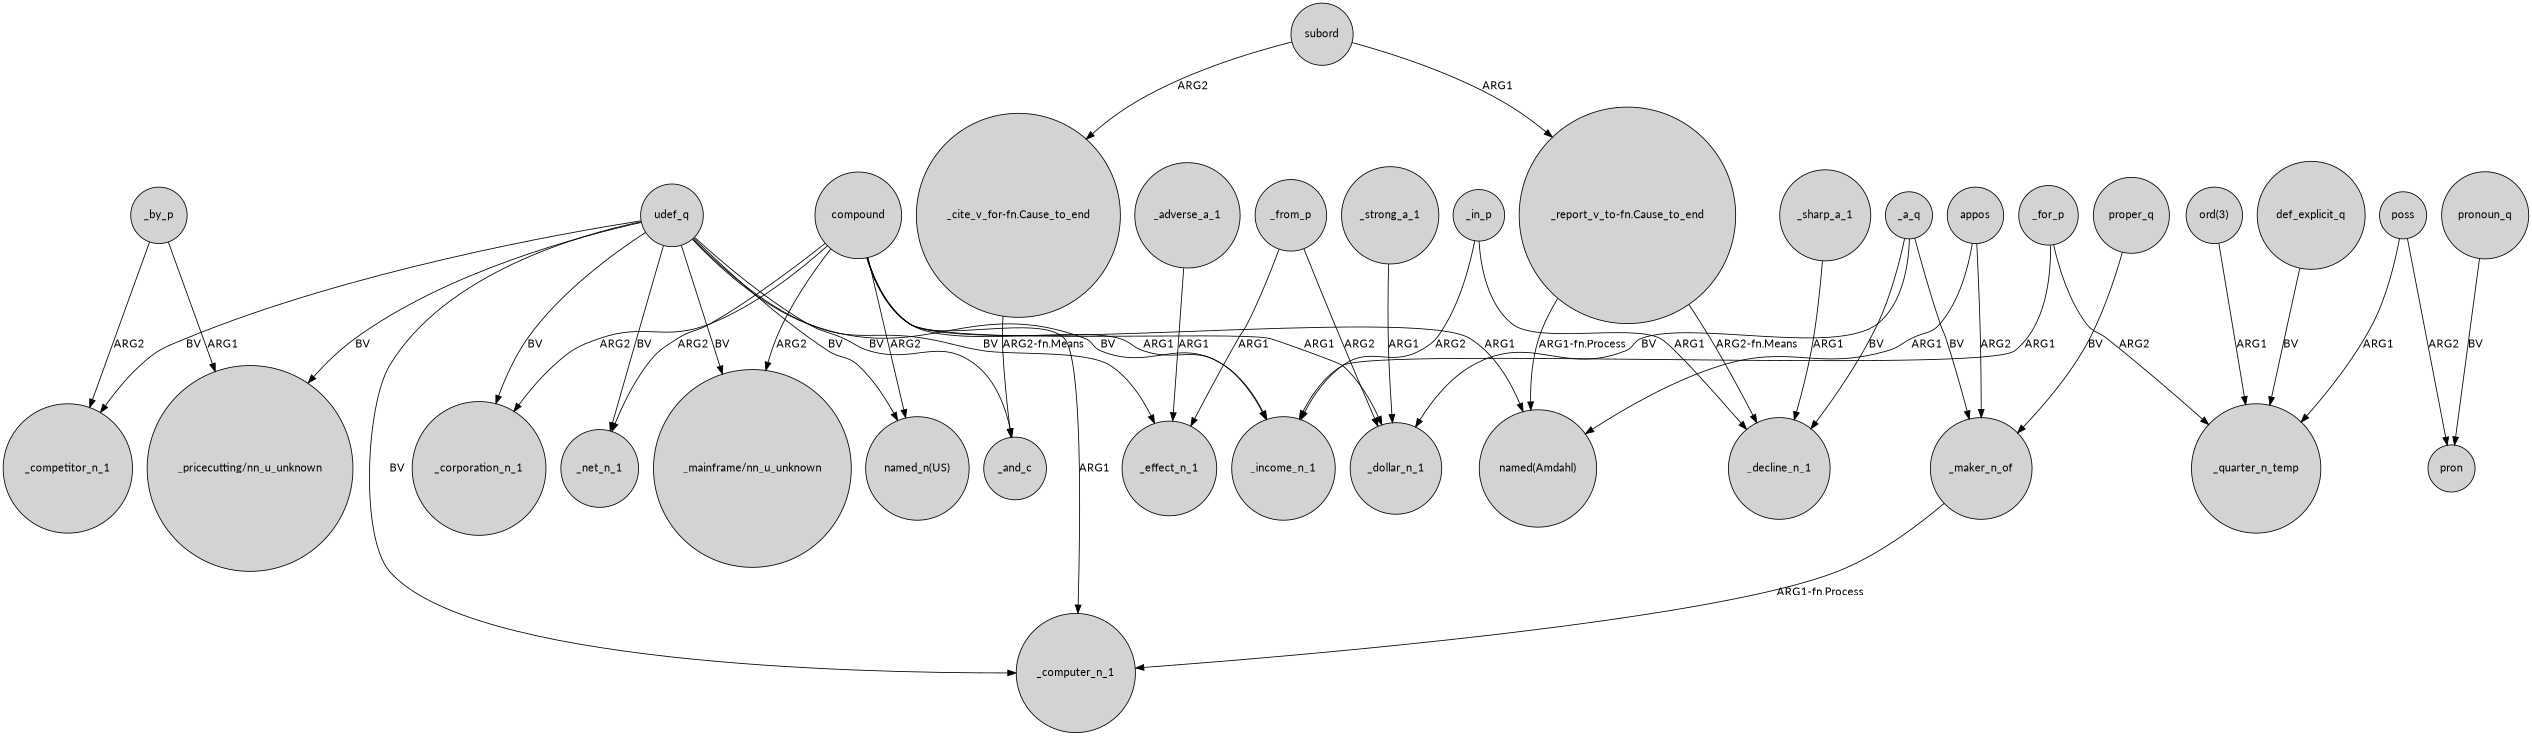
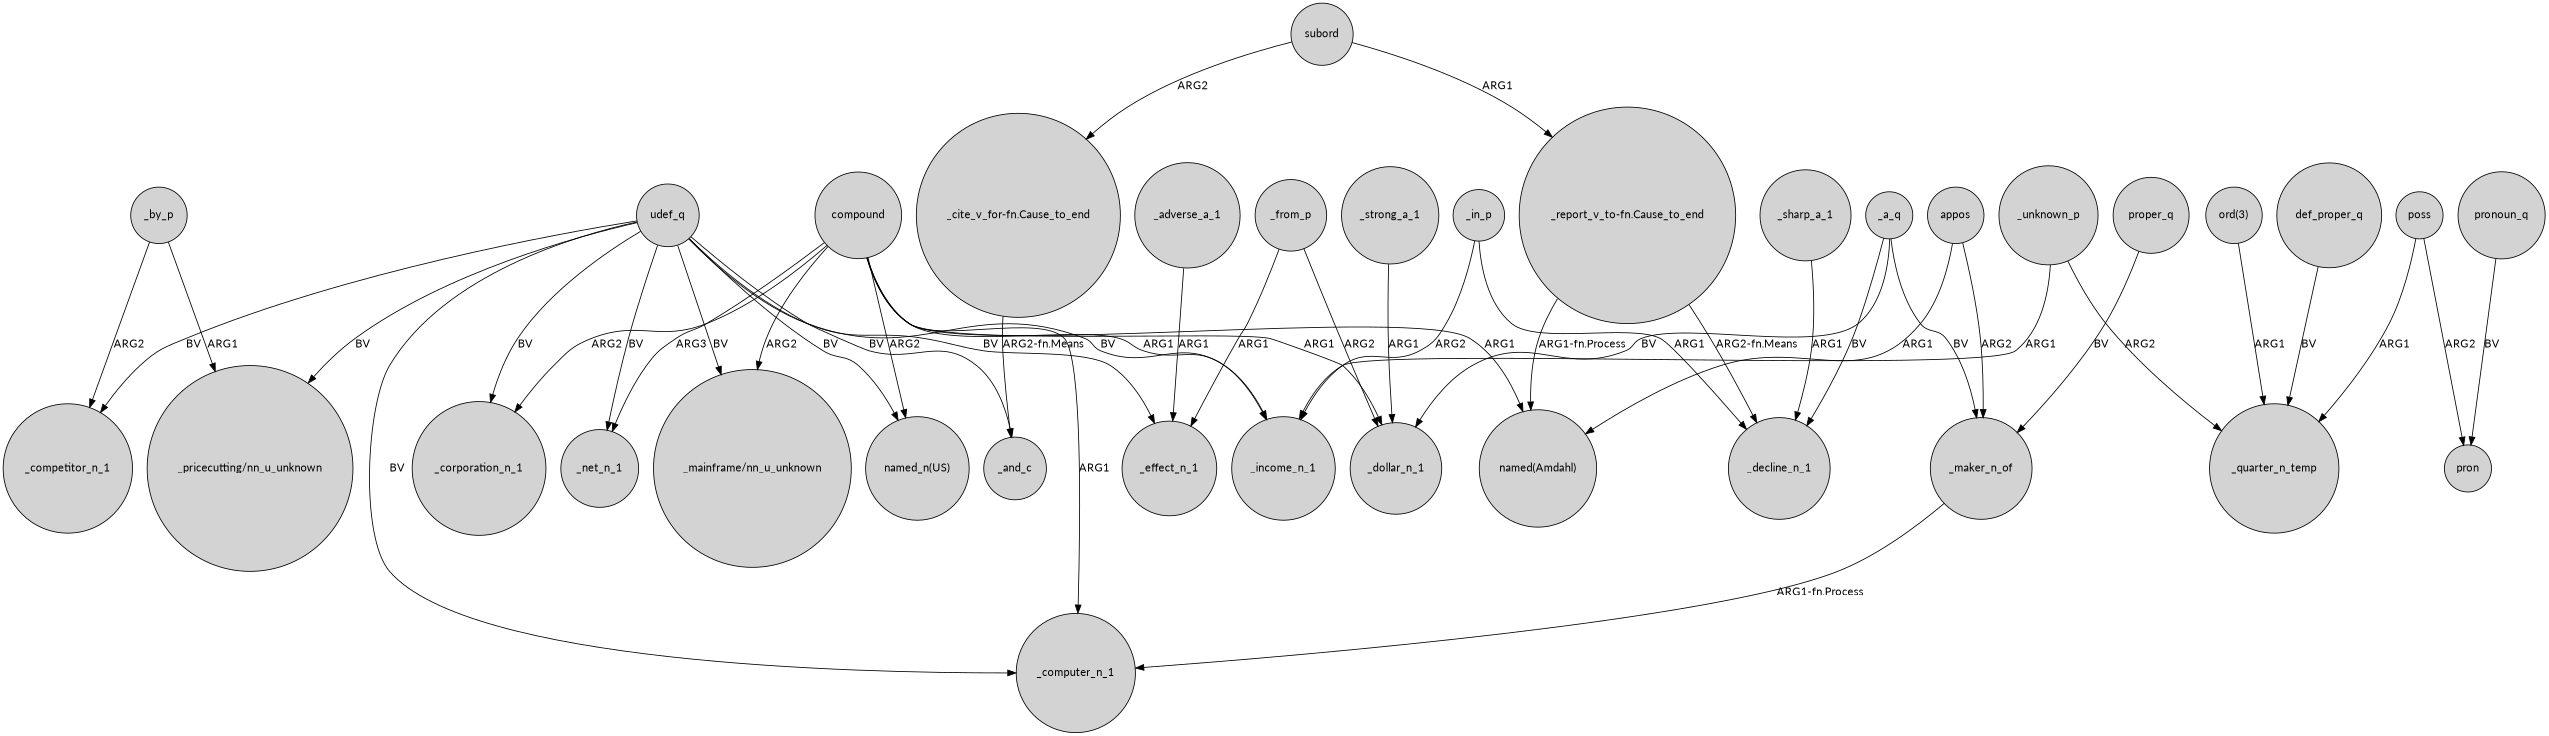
node "_for_p": label "_for_p" -> "_unknown_p"
node "def_explicit_q": label "def_explicit_q" -> "def_proper_q"
edge "compound" -> "_net_n_1": label "ARG2" -> "ARG3"
